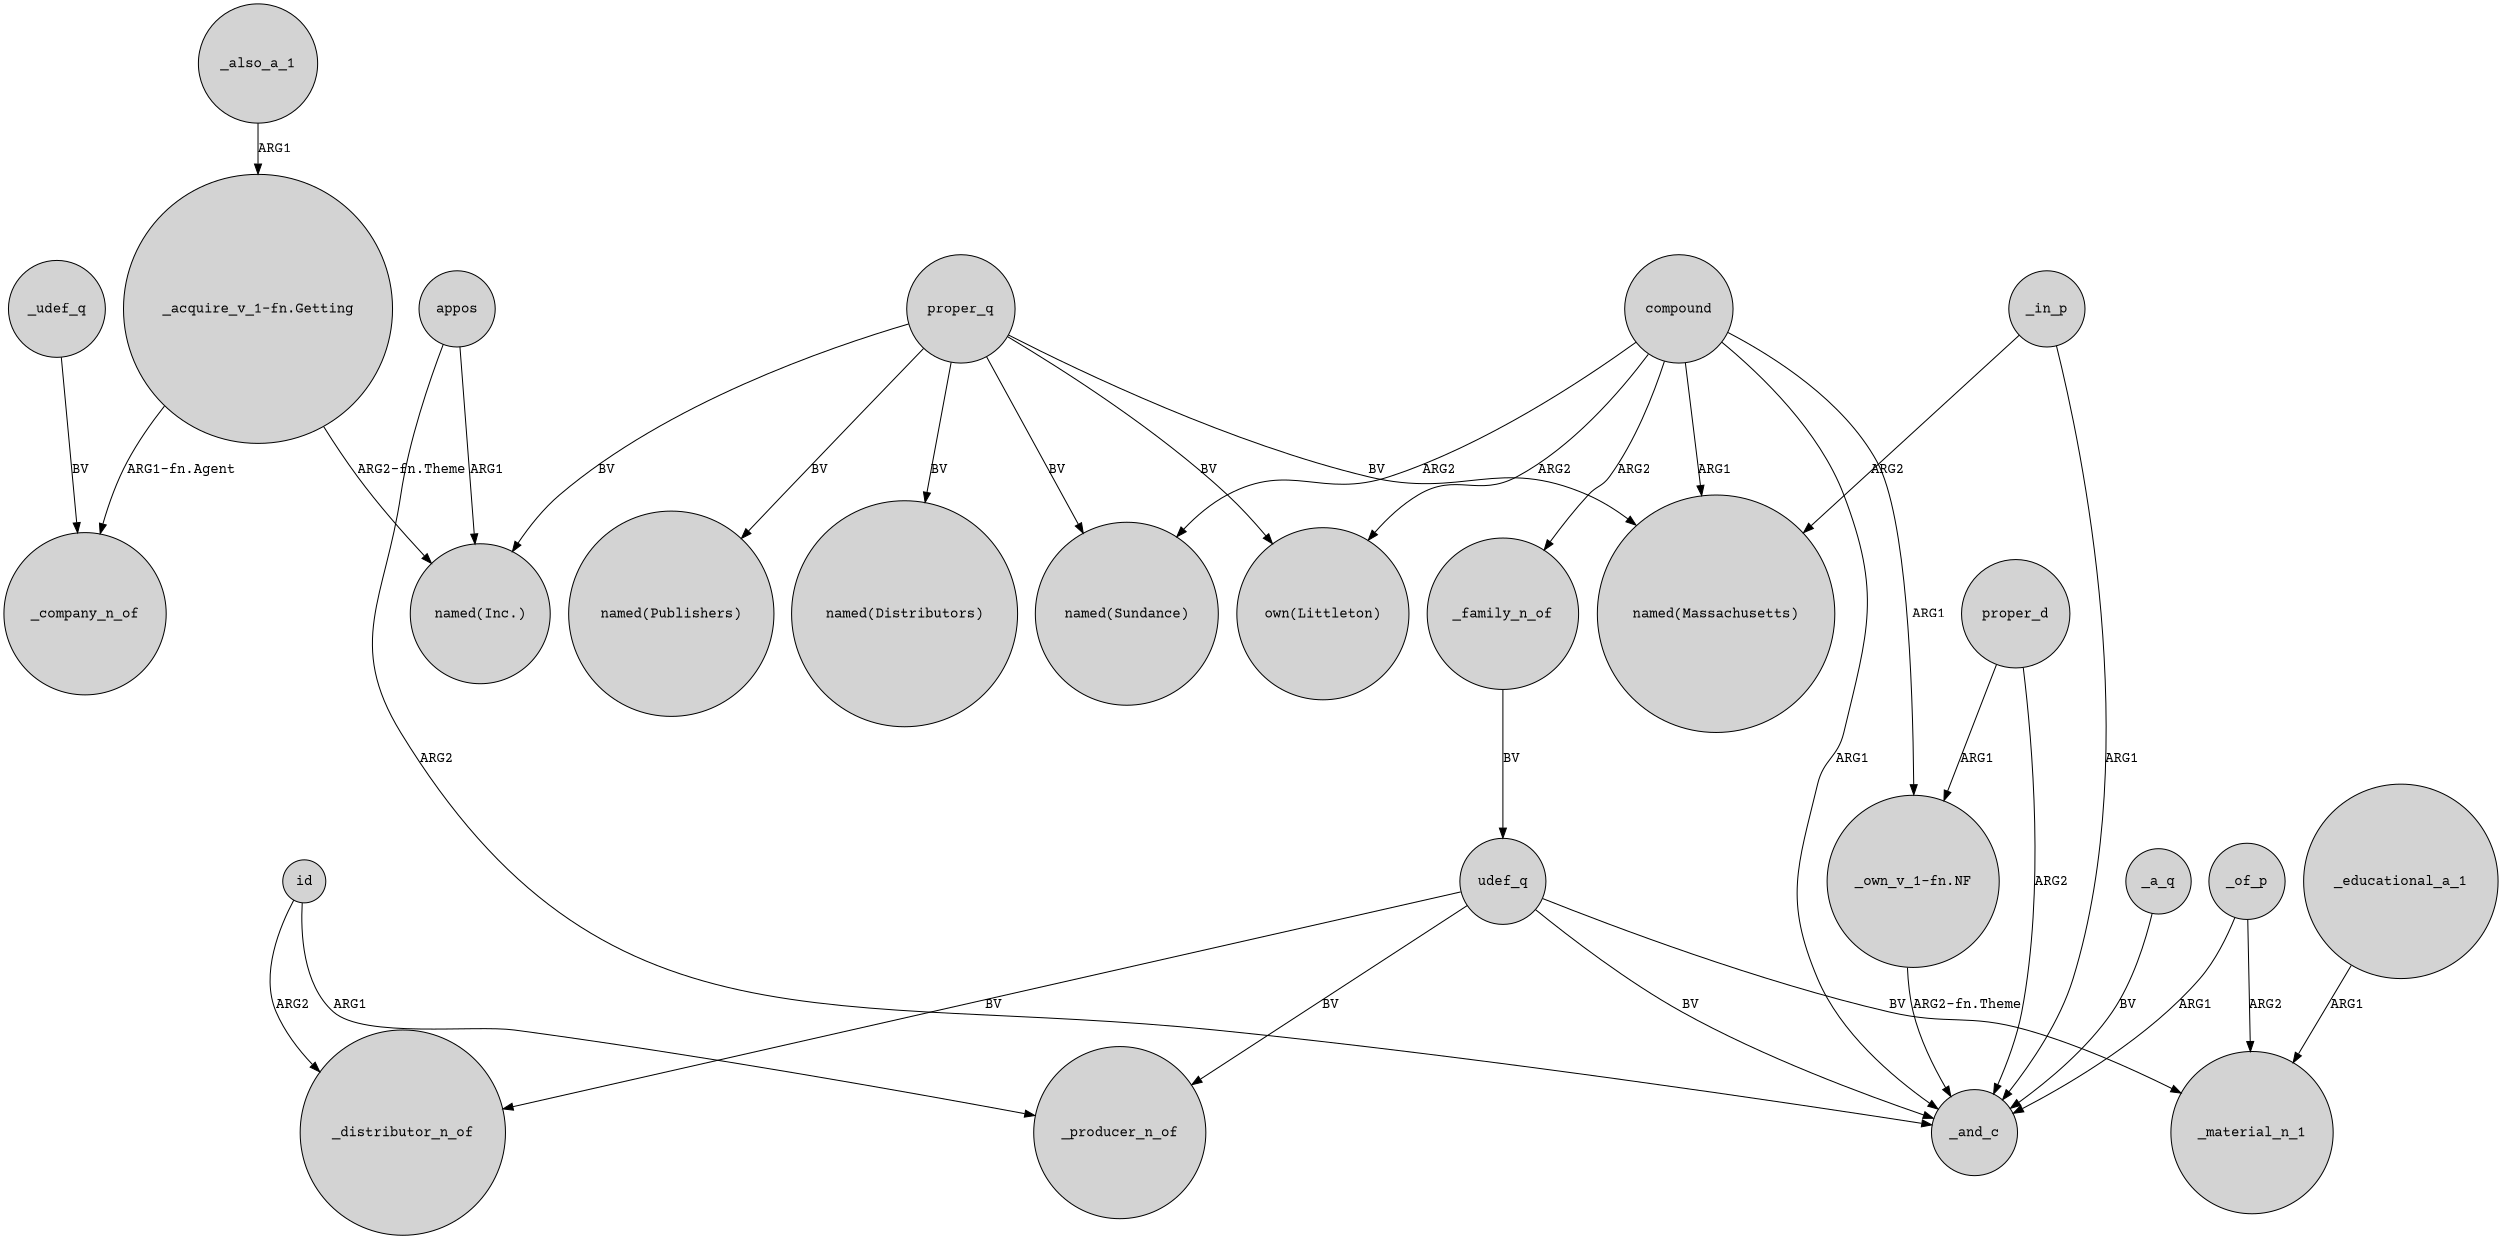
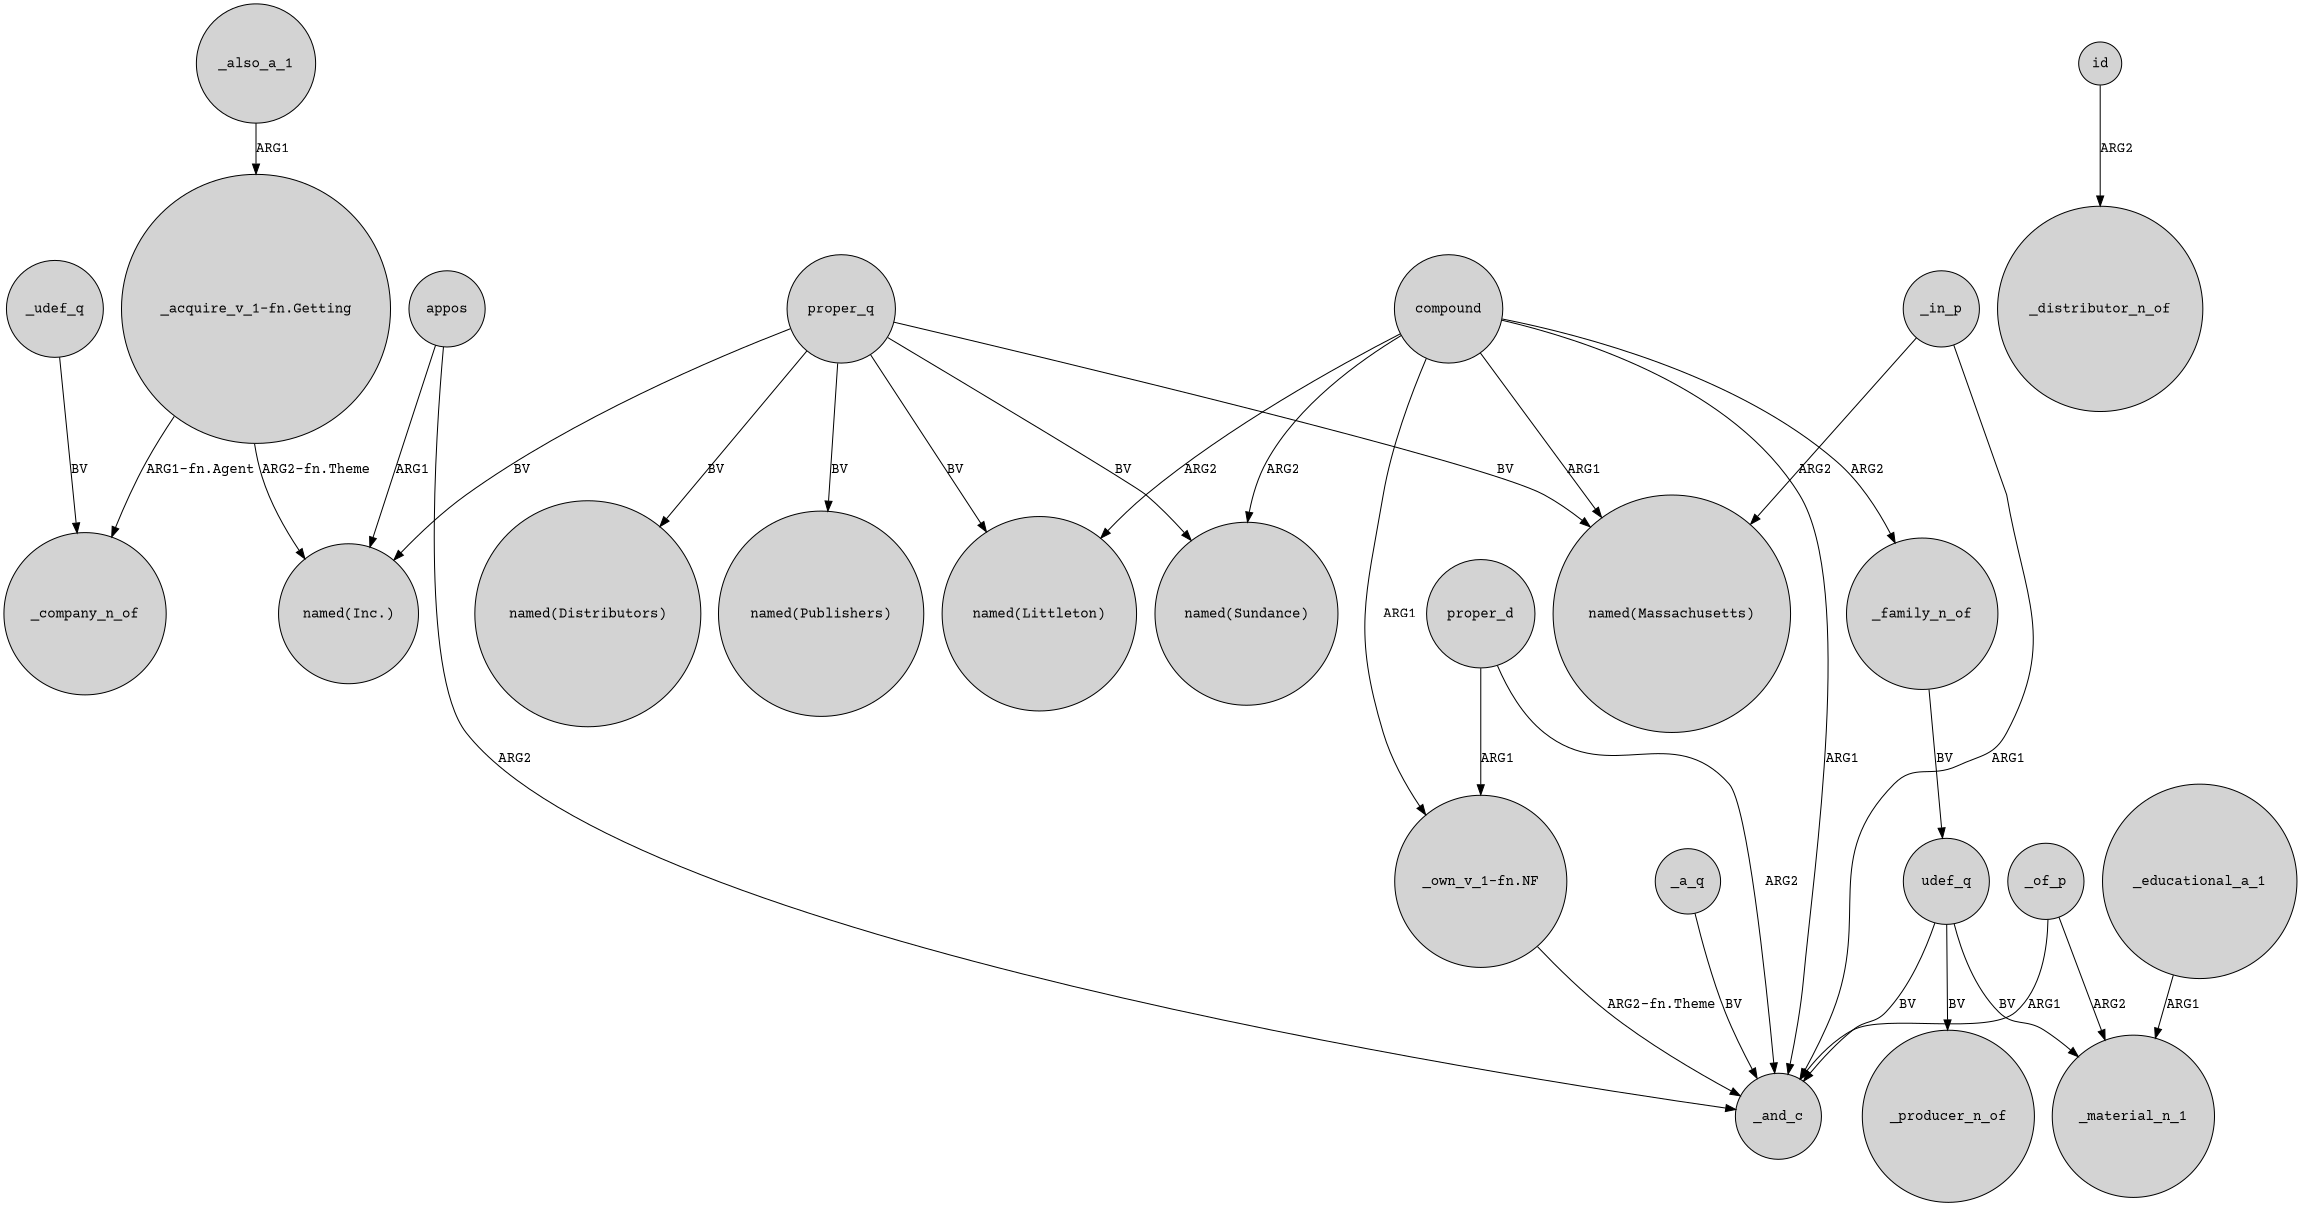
node "own(Littleton)": label "own(Littleton)" -> "named(Littleton)"
edge "udef_q" -> "_distributor_n_of": removed, label "BV"
edge "id" -> "_producer_n_of": removed, label "ARG1"
